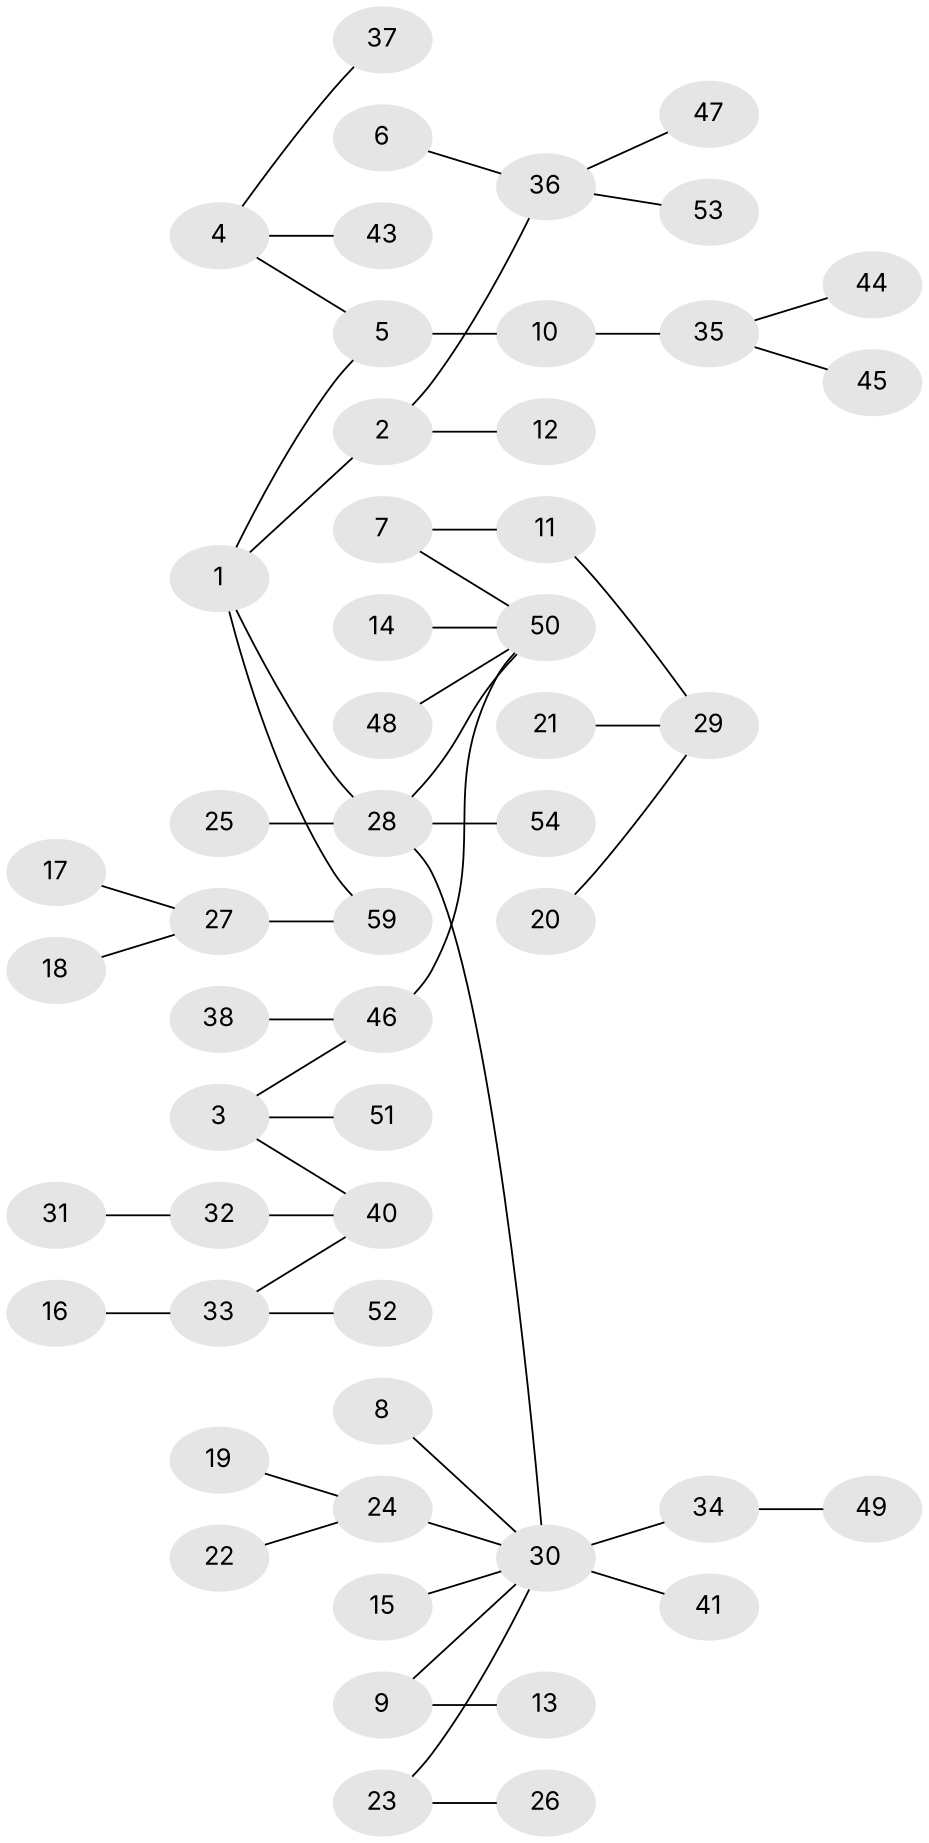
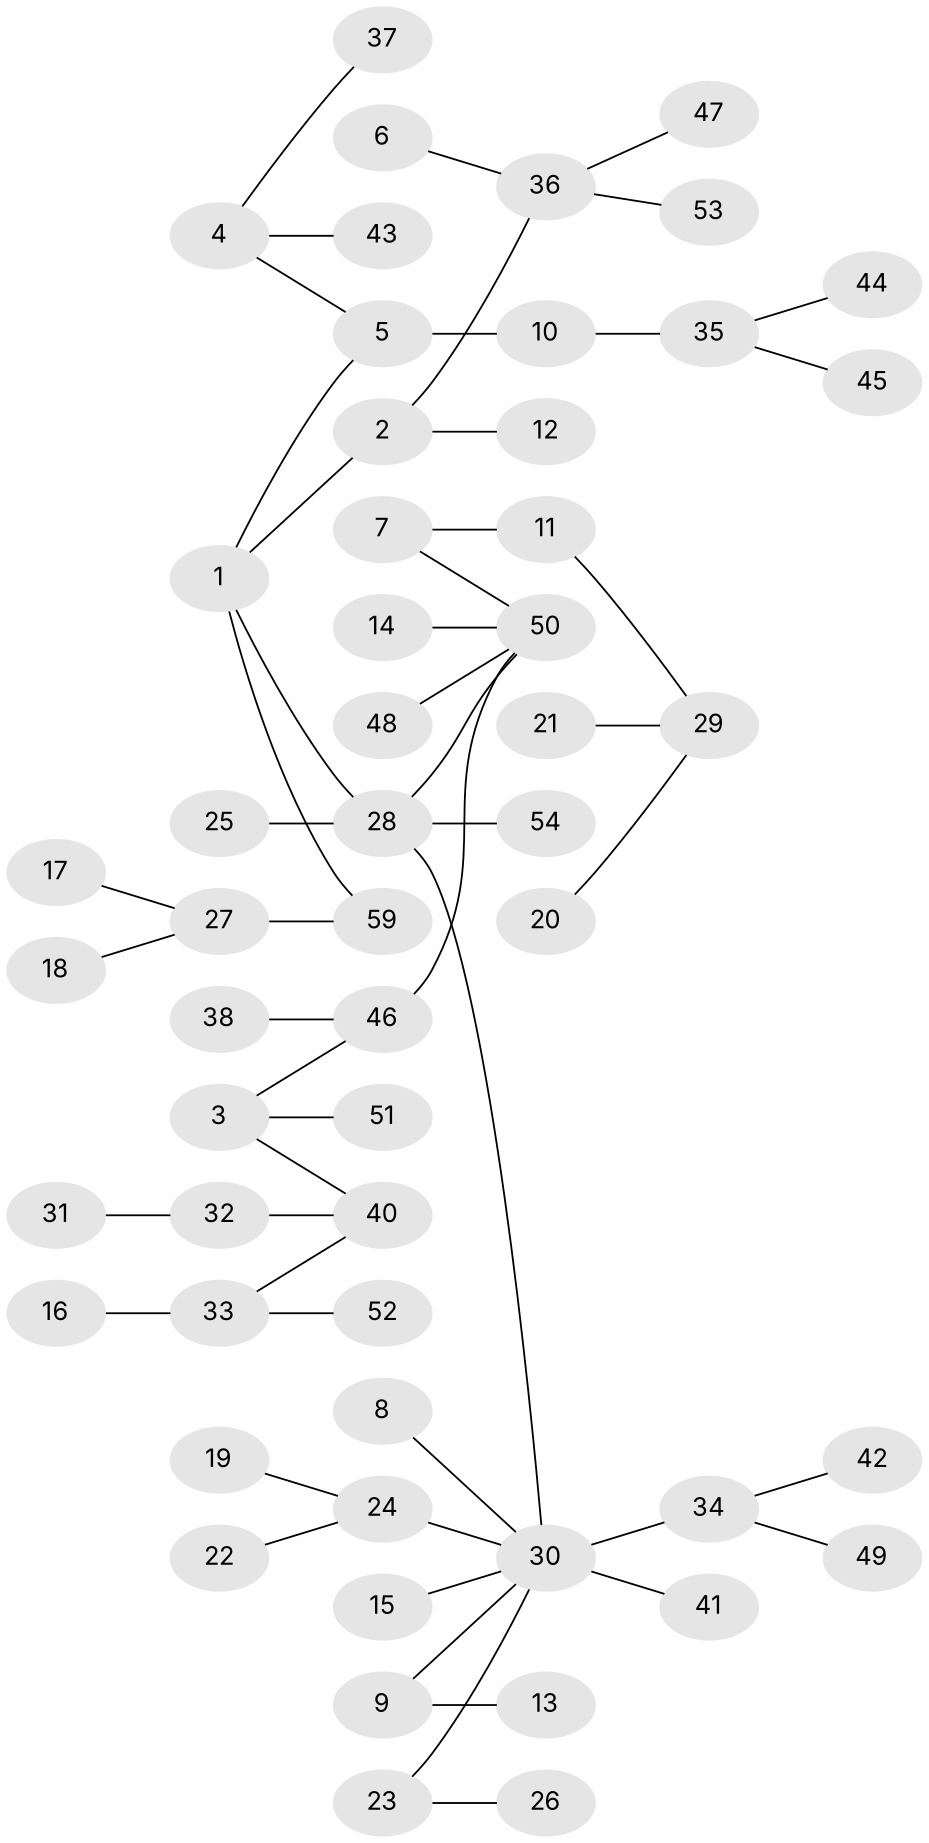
node "42": added
